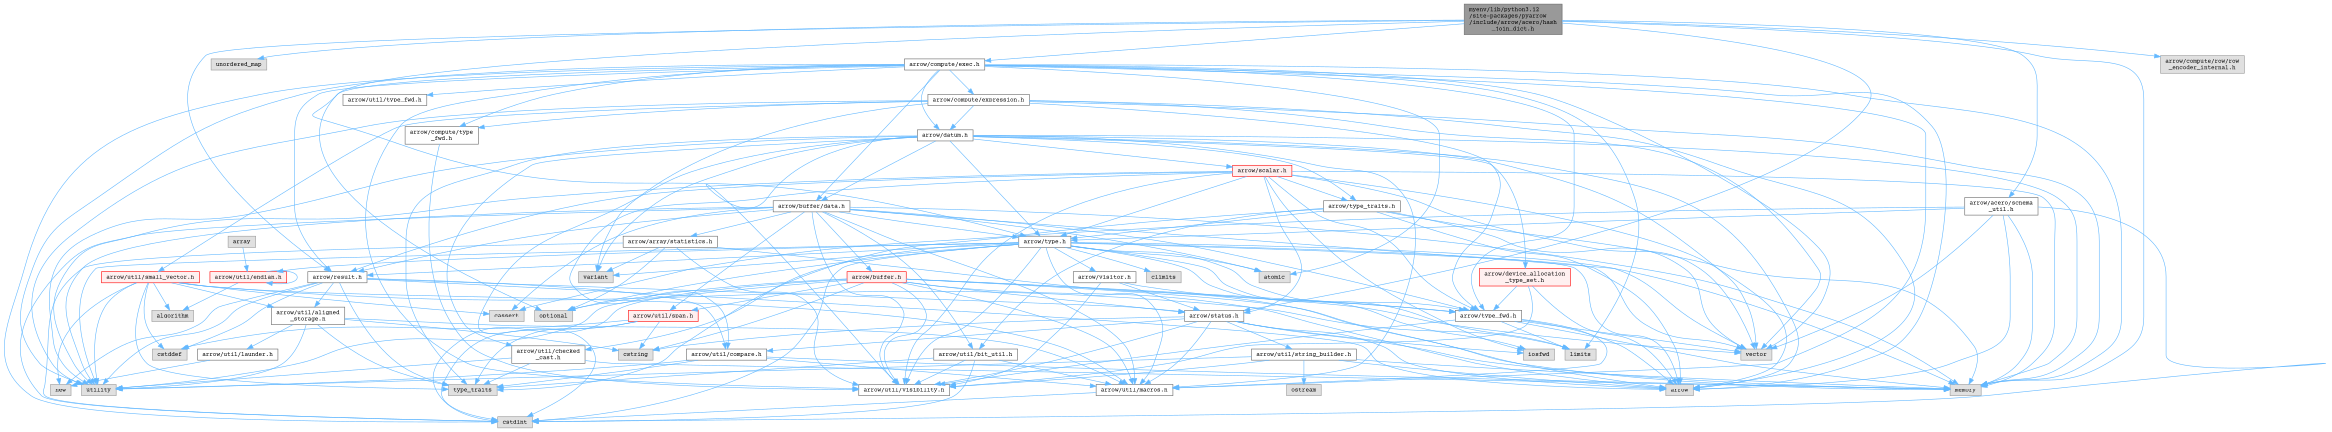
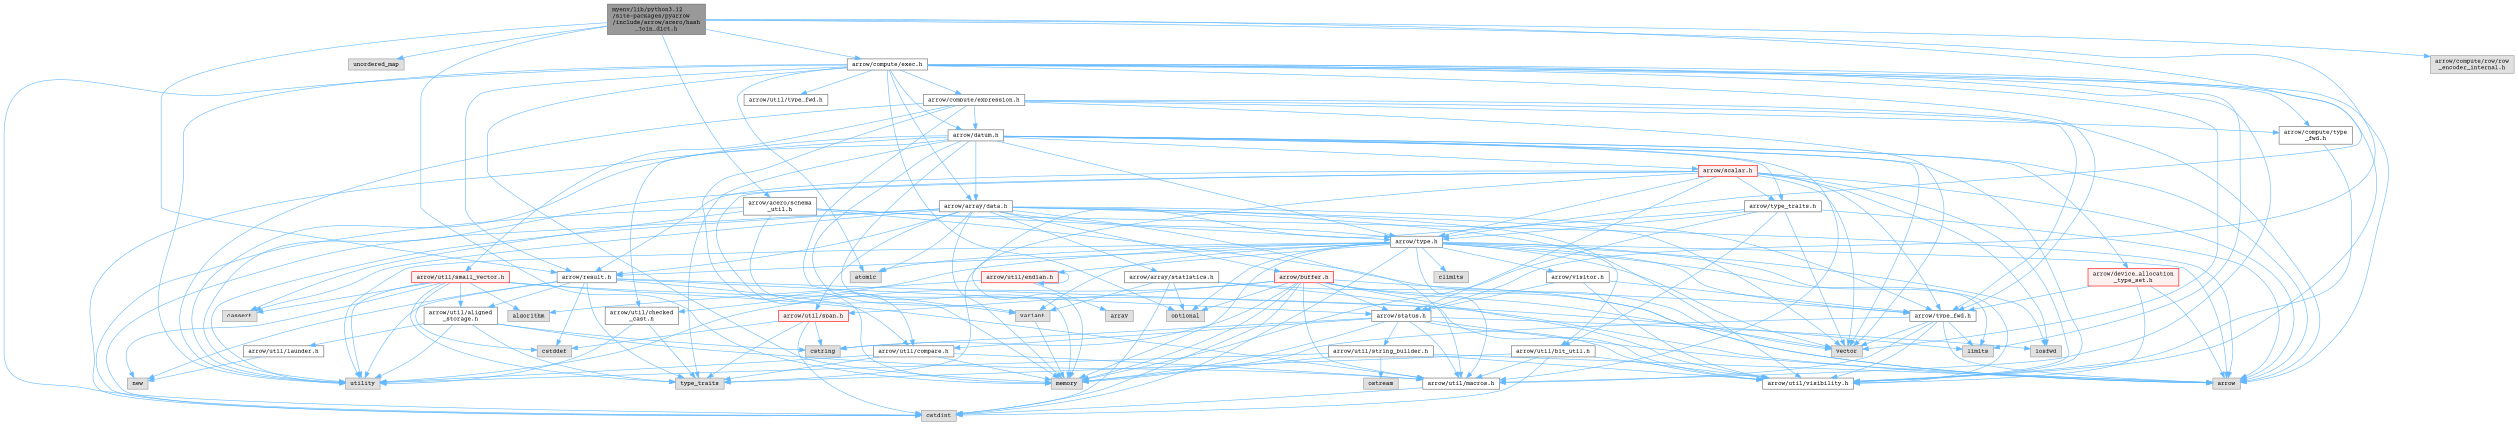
node "arrow/buffer/data.h": label "arrow/buffer/data.h" -> "arrow/array/data.h"
edge "array" -> "arrow/util/endian.h": reversed
edge "arrow/util/checked _cast.h" -> "memory": now "variant" -> "memory"
